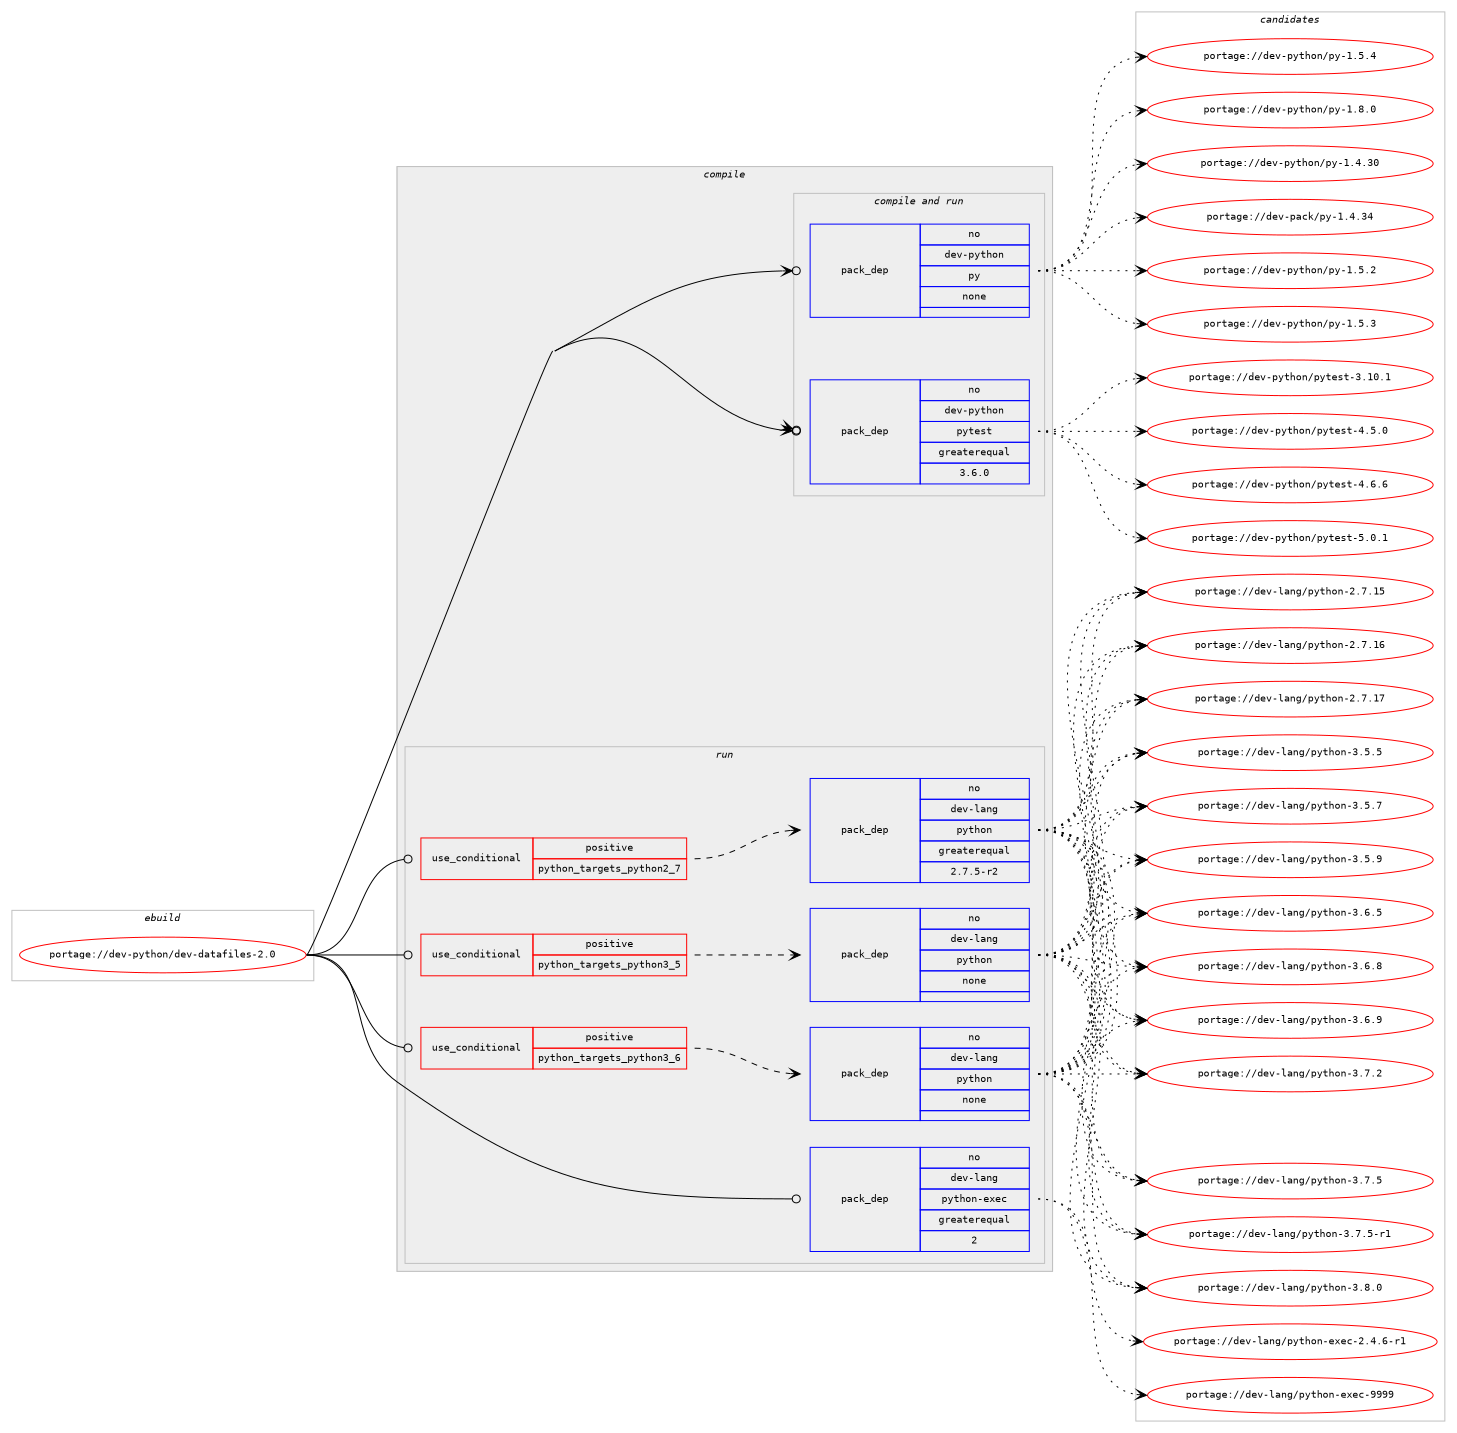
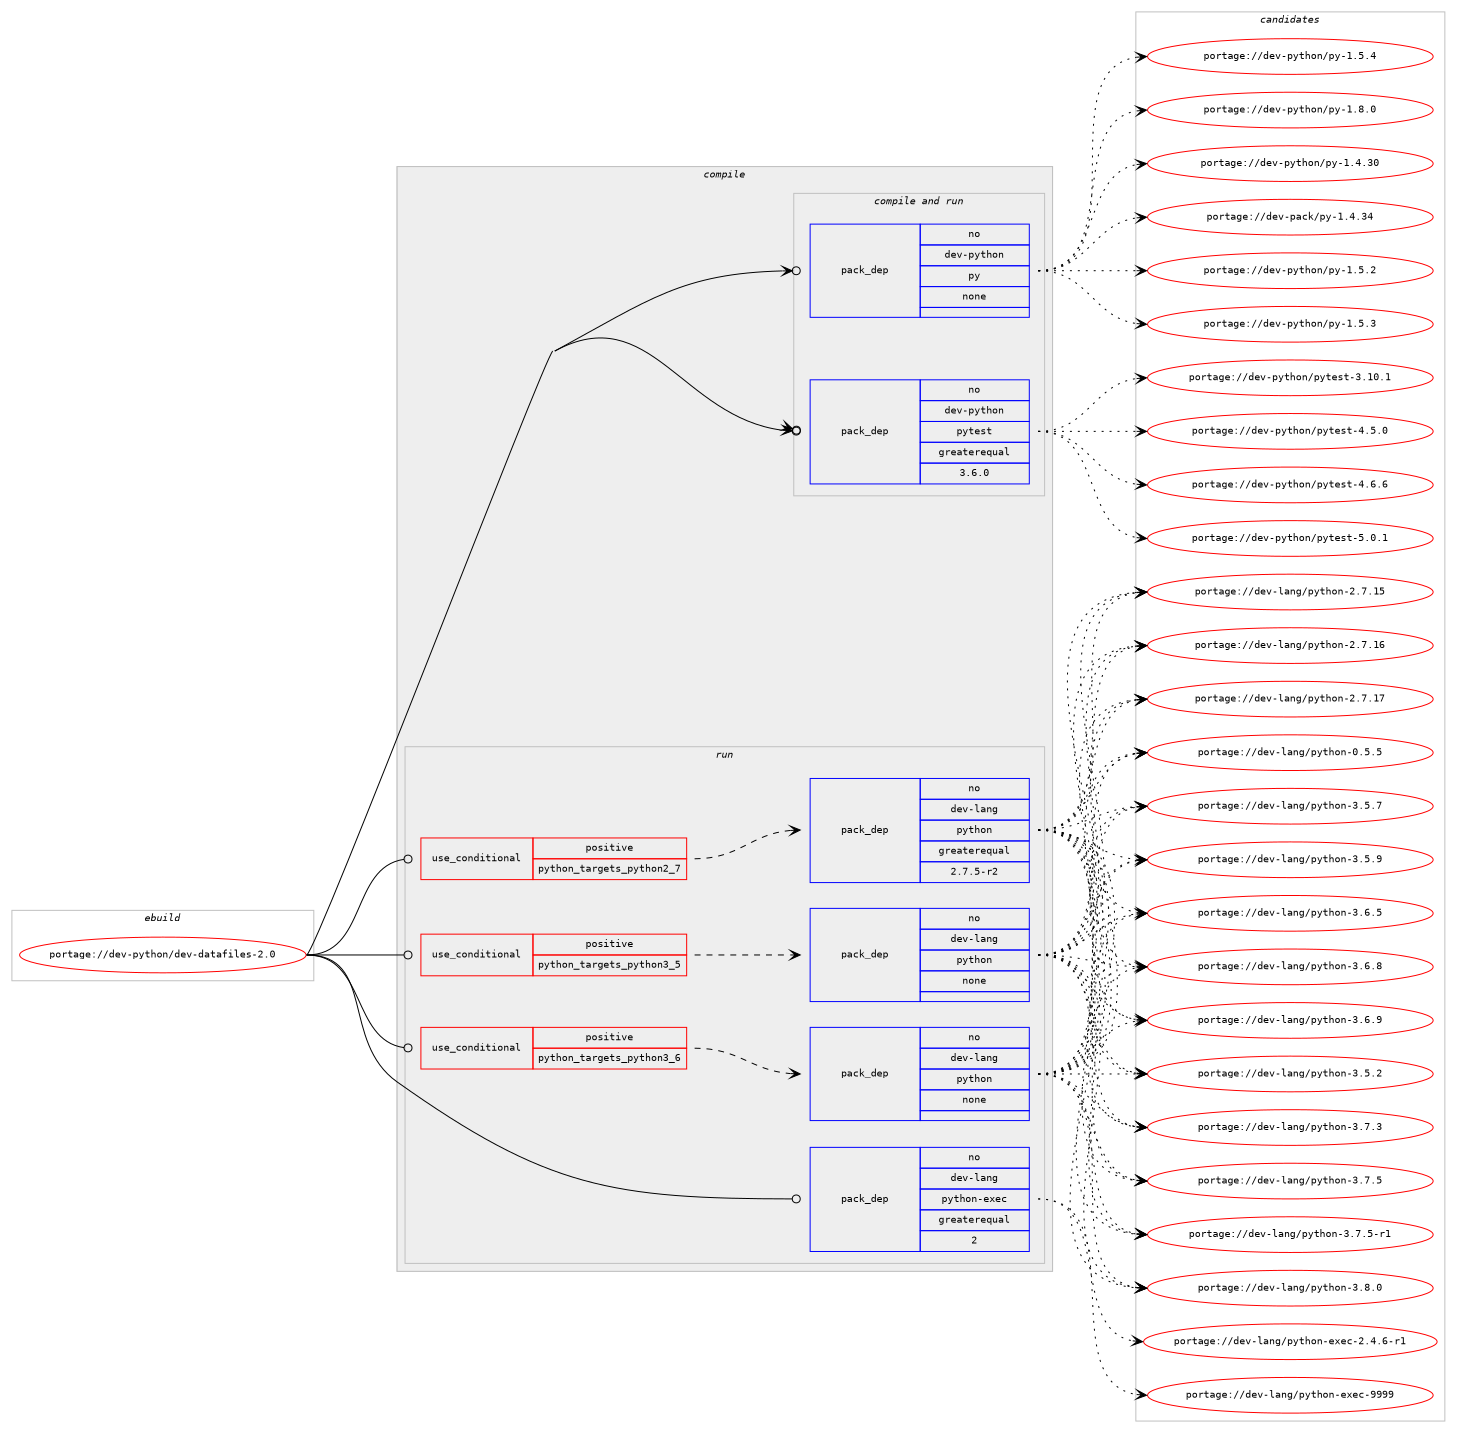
node "portage://dev-lang/python-3.5.5": label "portage://dev-lang/python-3.5.5" -> "portage://dev-lang/python-0.5.5"
node "portage://dev-lang/python-3.7.2": label "portage://dev-lang/python-3.7.2" -> "portage://dev-lang/python-3.5.2"
node "portage://dev-lang/python-3.7.3": added
